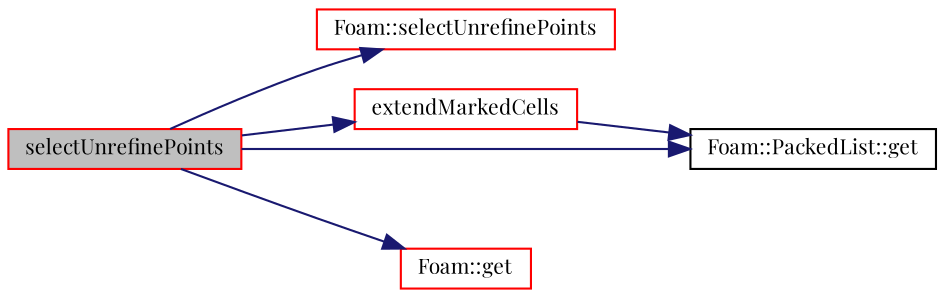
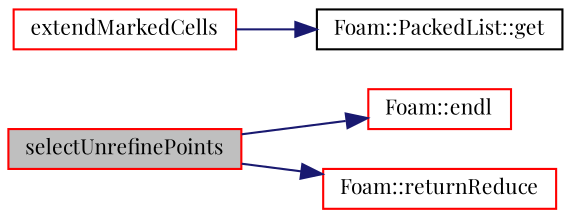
node "Foam::selectUnrefinePoints": label "Foam::selectUnrefinePoints" -> "Foam::endl"
edge "selectUnrefinePoints" -> "extendMarkedCells": removed
edge "selectUnrefinePoints" -> "Foam::PackedList::get": removed
node "Foam::get": label "Foam::get" -> "Foam::returnReduce"
